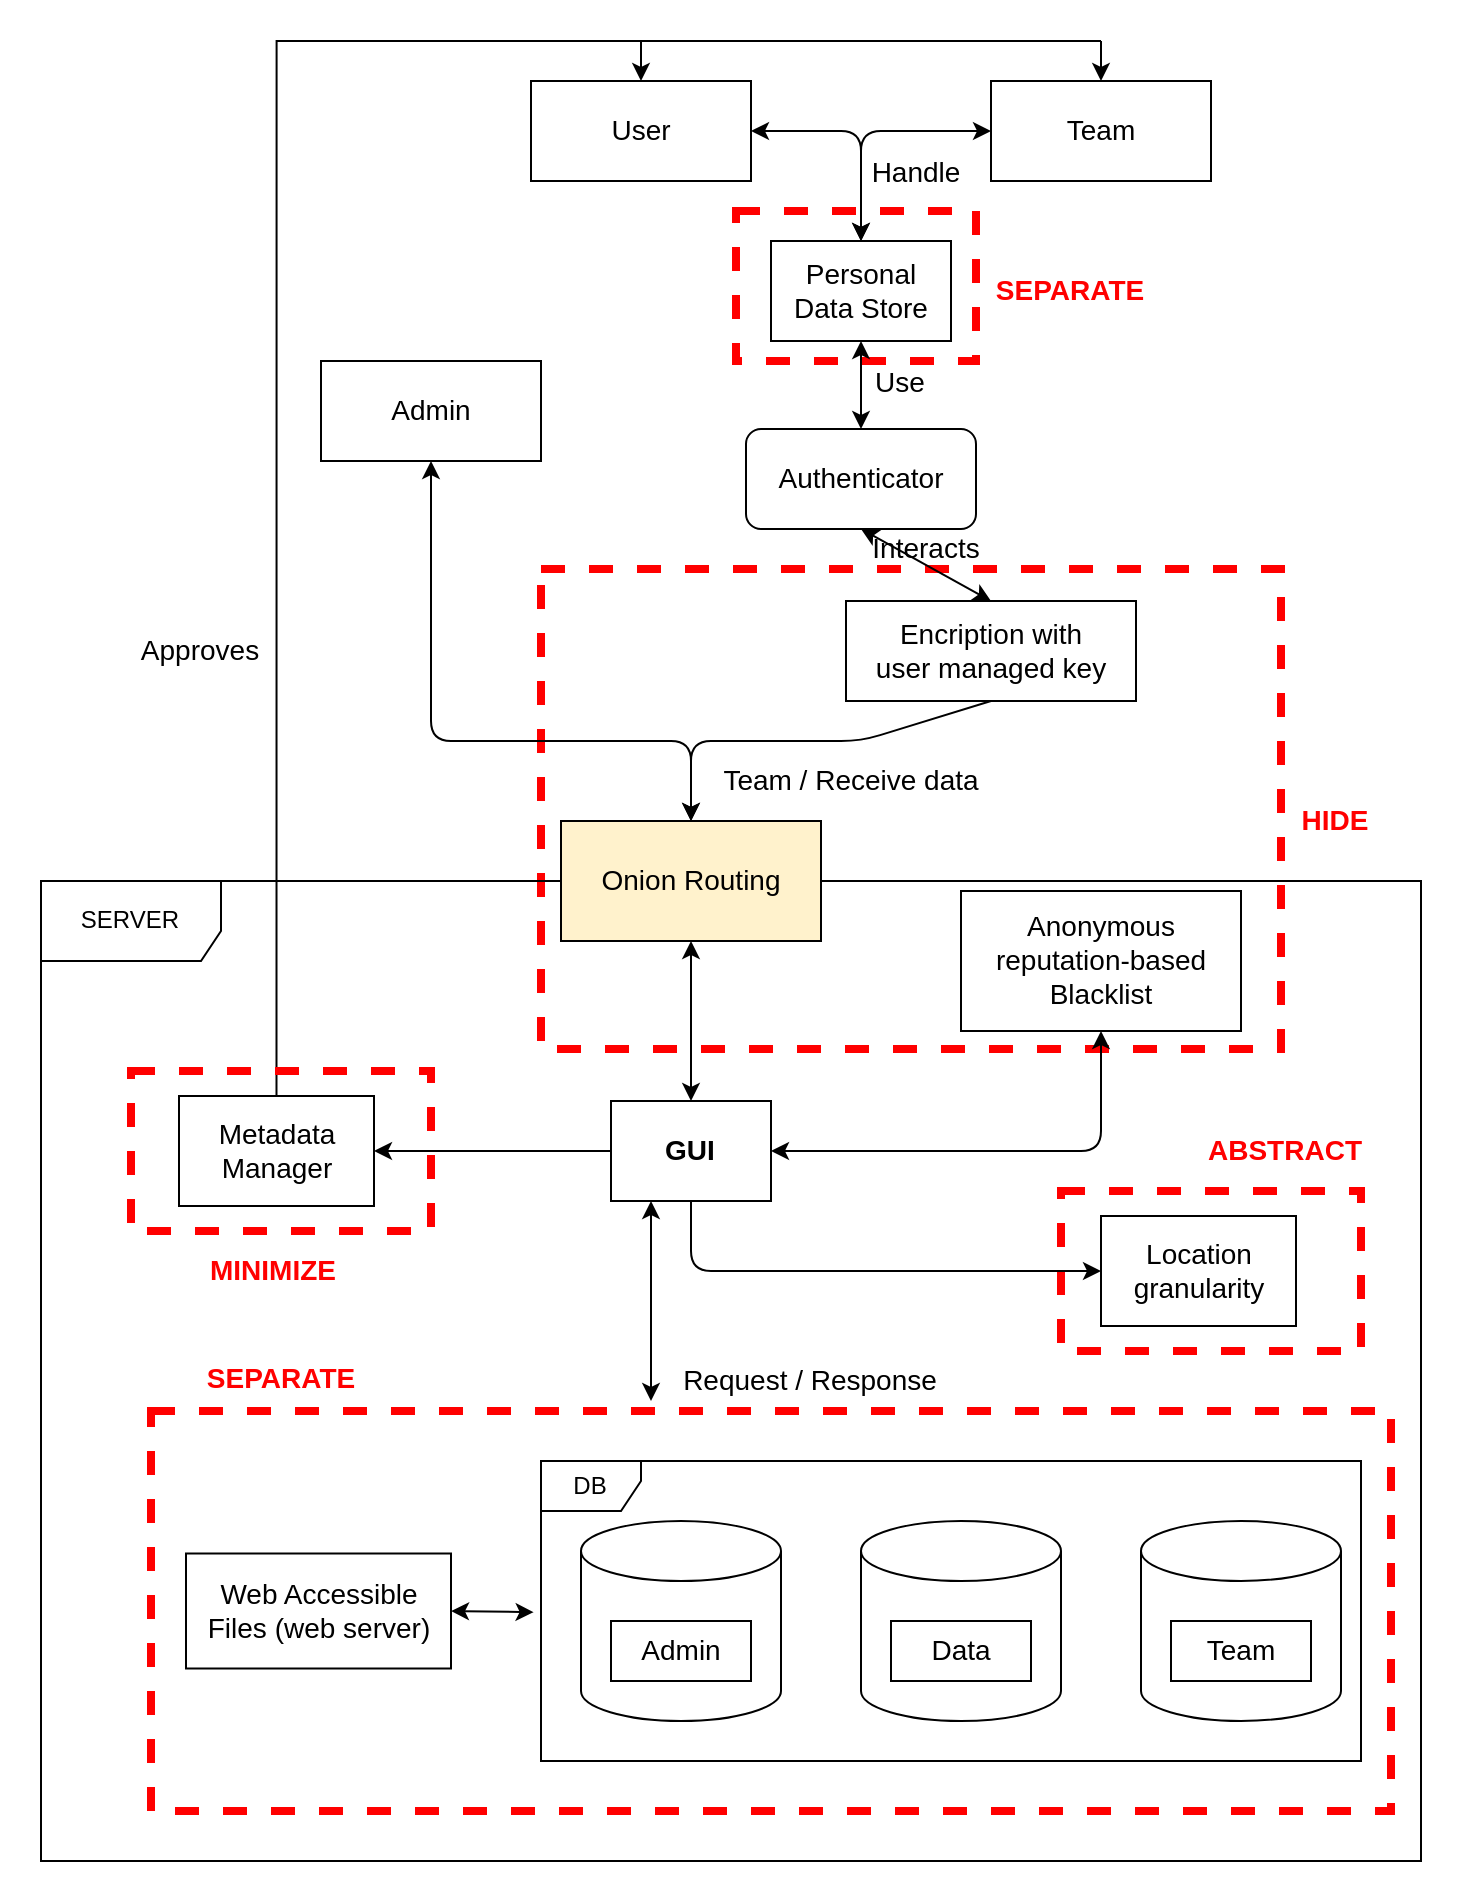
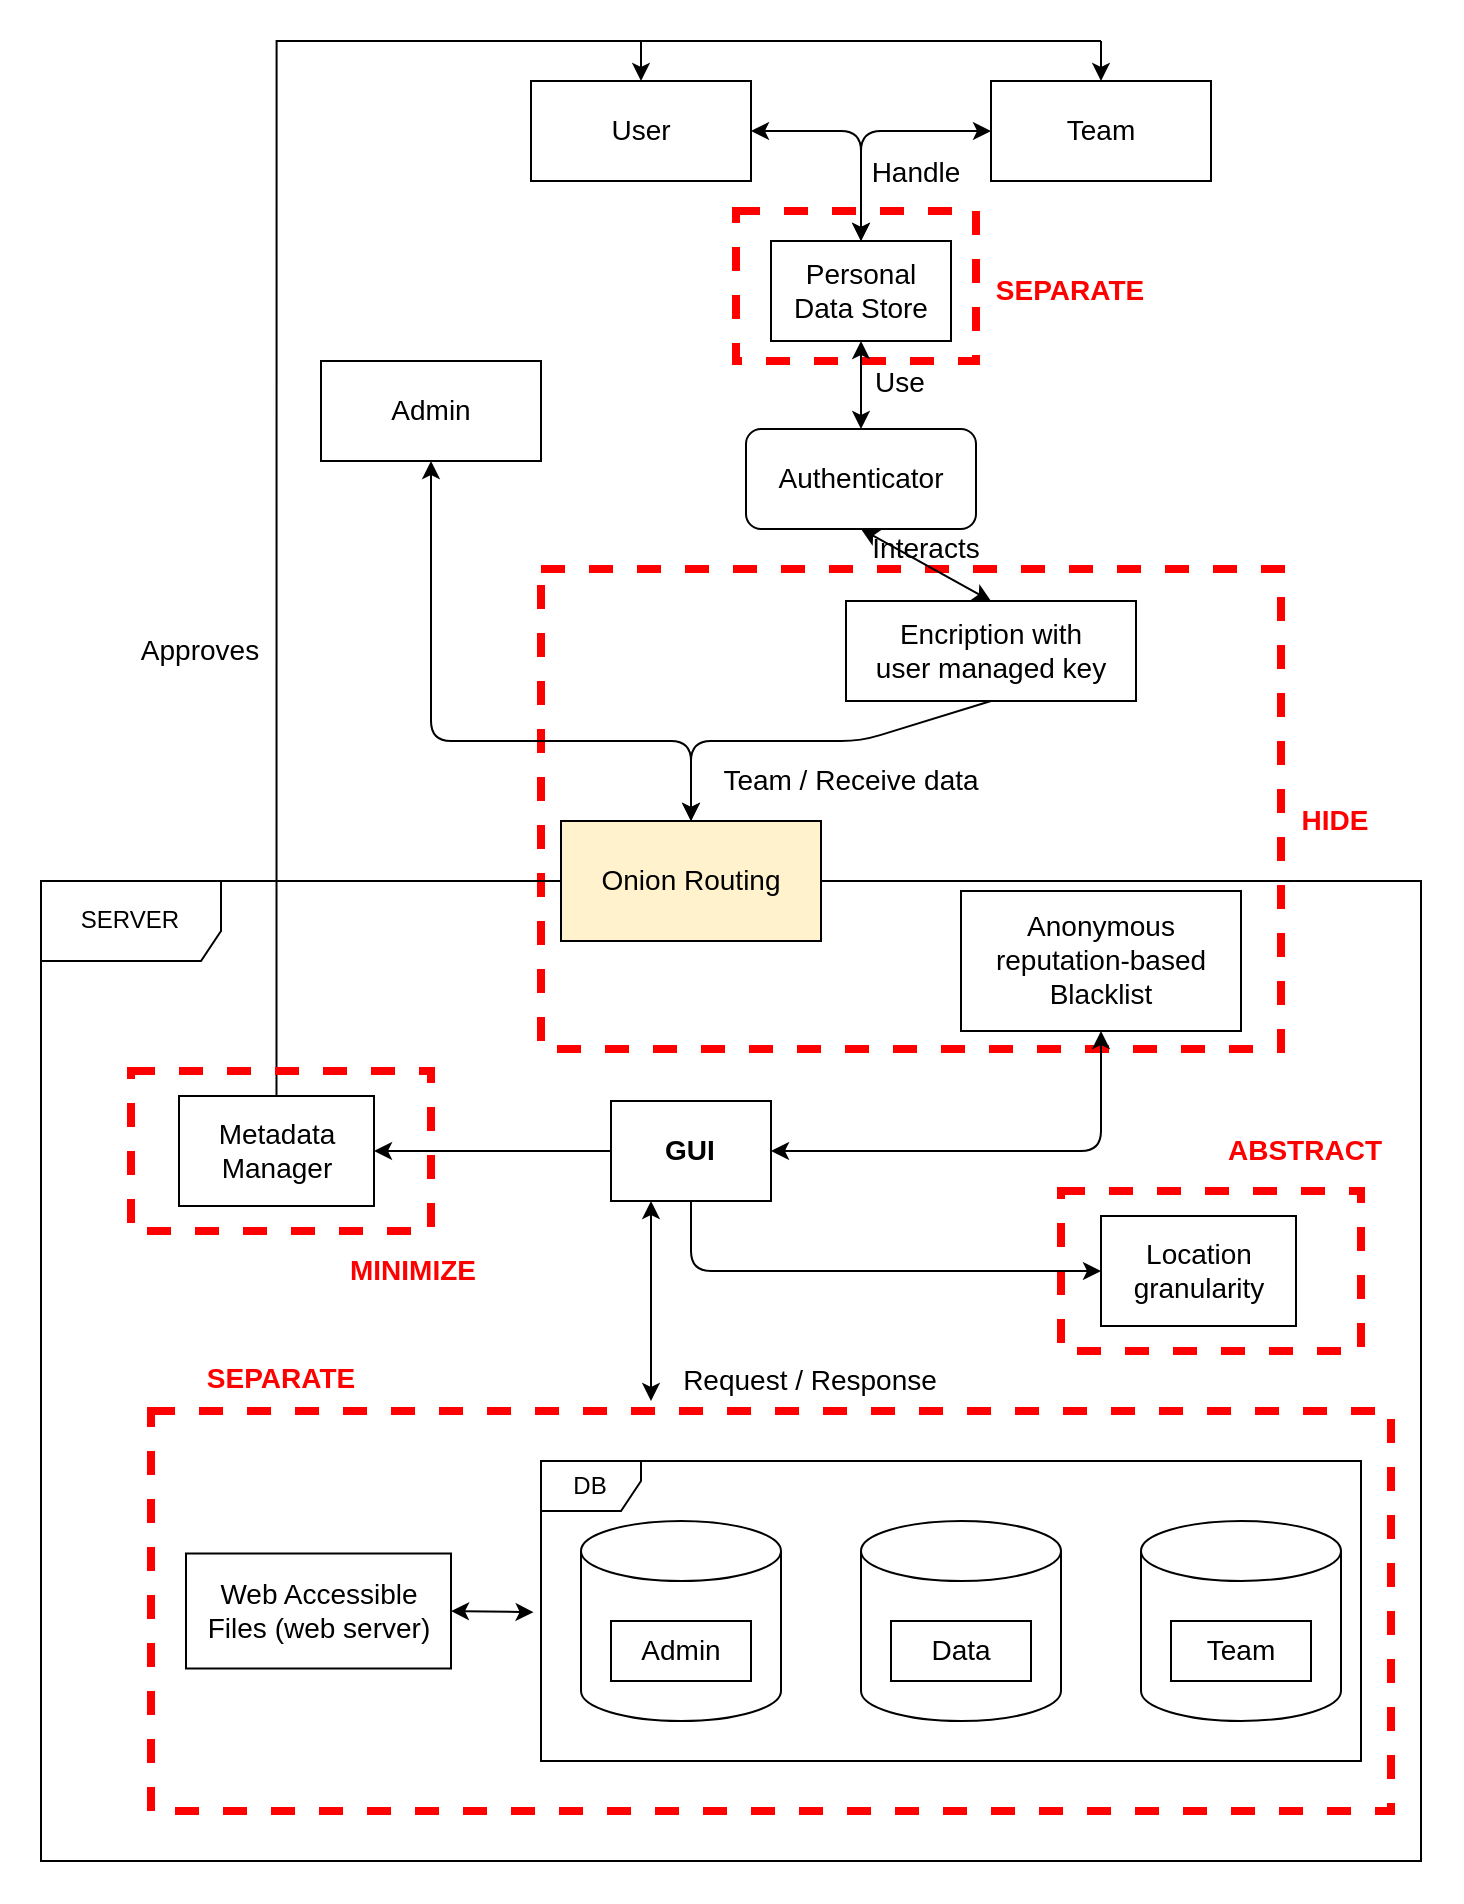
edge "Onion Routing" -- "GUI": removed
node "ABSTRACT": moved (1286, 1151) -> (1306, 1151)
node "MINIMIZE": moved (274, 1271) -> (414, 1271)
